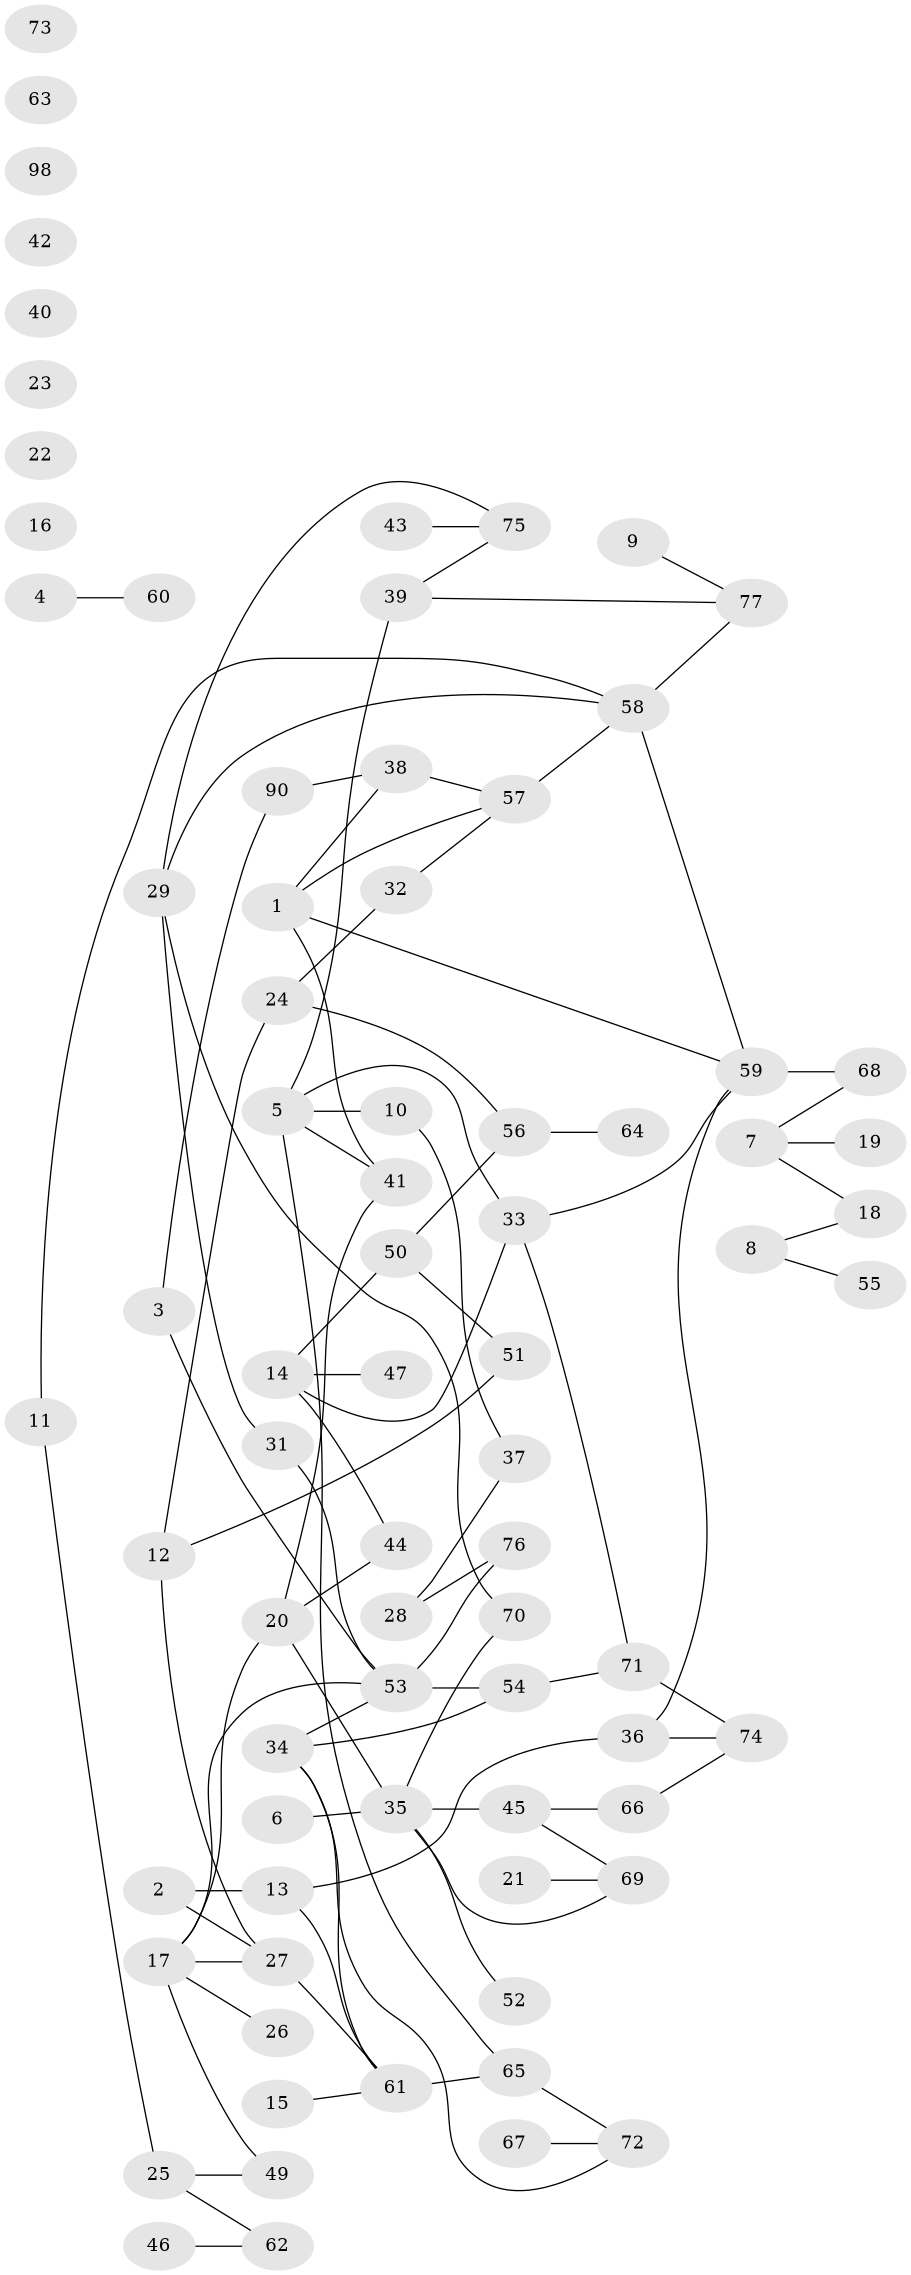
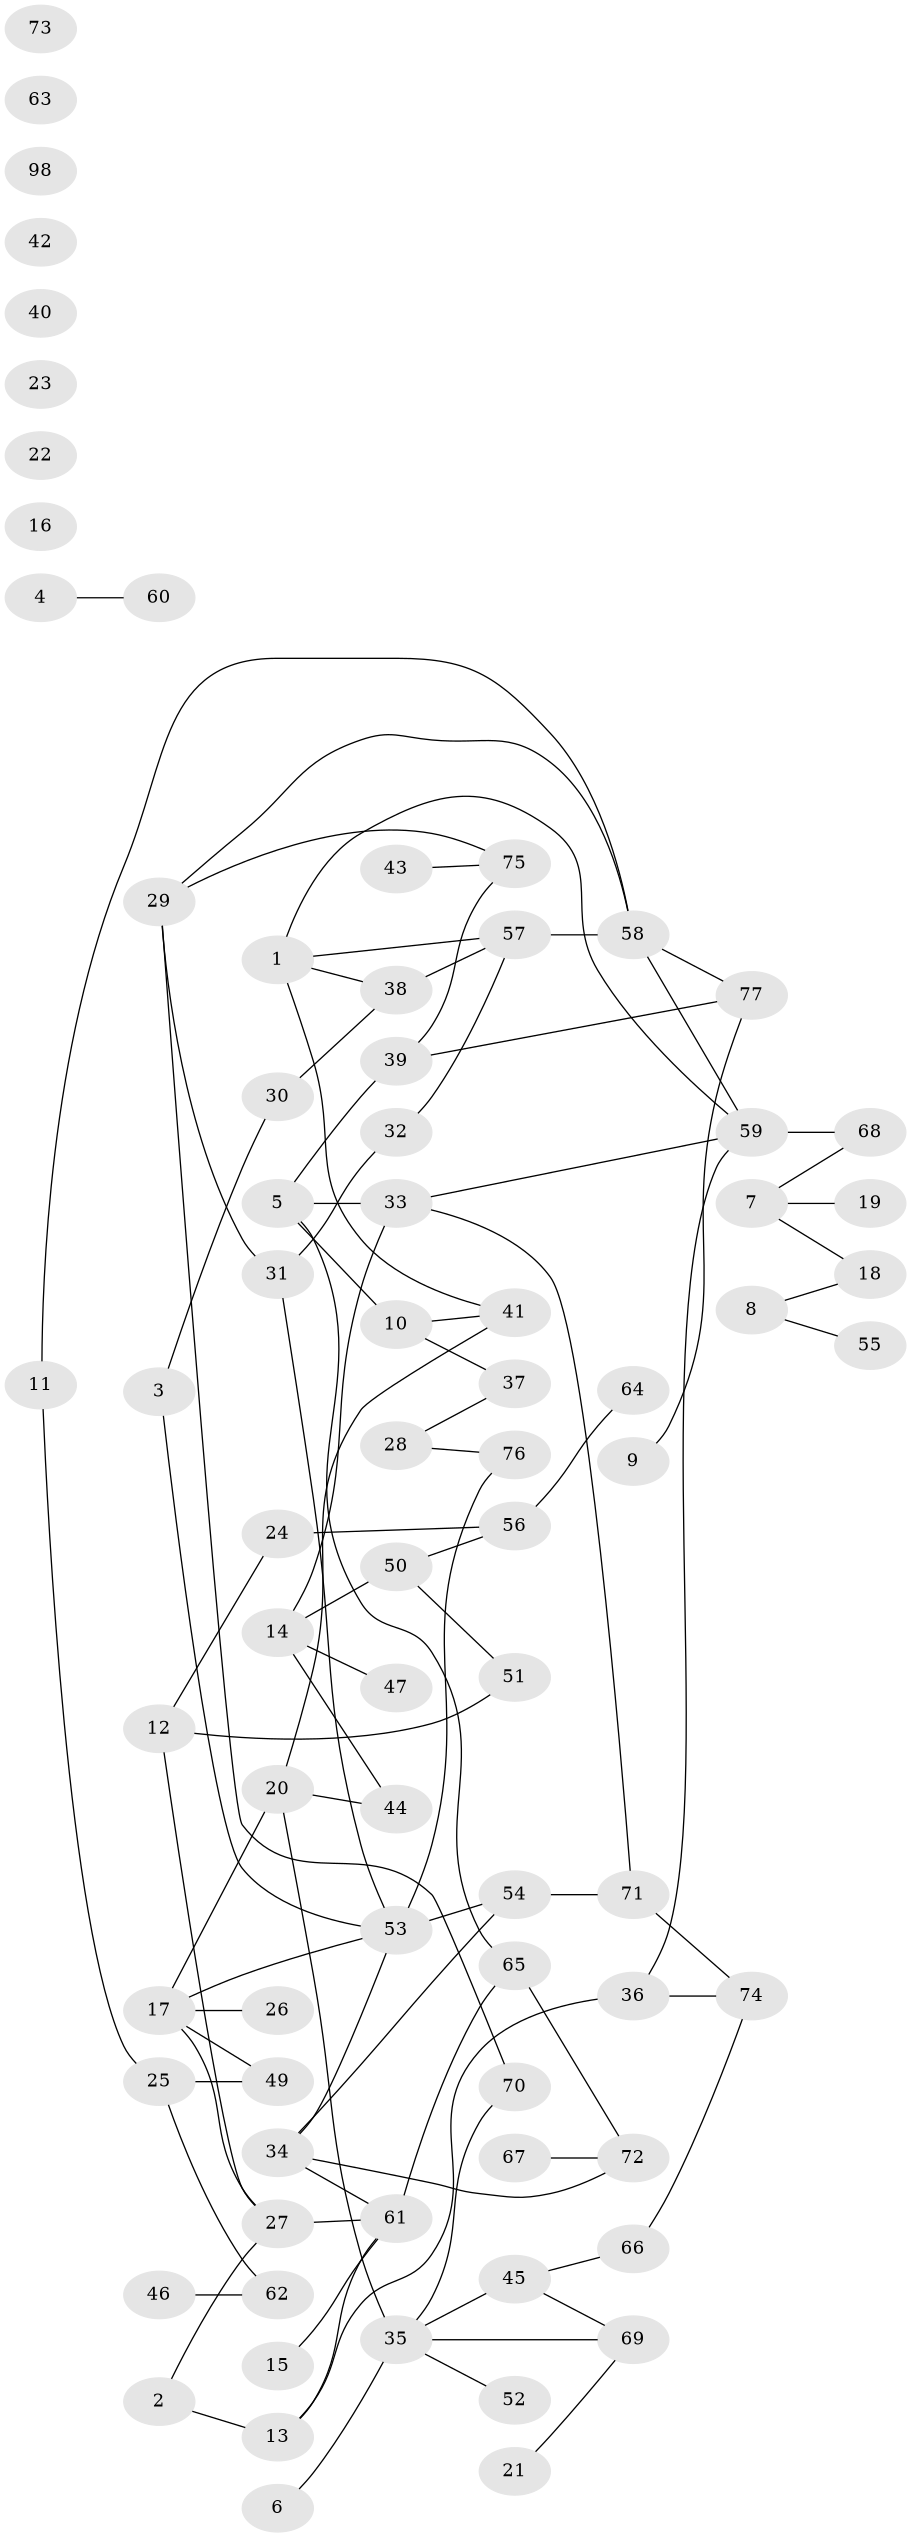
node "90": label "90" -> "30"
edge "32" -- "24": now "32" -- "31"
edge "5" -- "41": now "10" -- "41"
